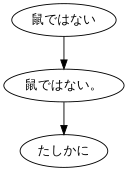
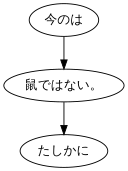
node "鼠ではない": label "鼠ではない" -> "今のは"
